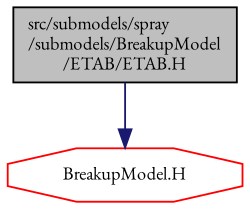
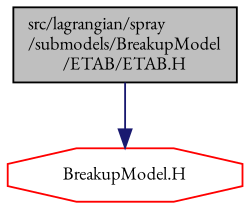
node "src/submodels/spray /submodels/BreakupModel /ETAB/ETAB.H": label "src/submodels/spray /submodels/BreakupModel /ETAB/ETAB.H" -> "src/lagrangian/spray /submodels/BreakupModel /ETAB/ETAB.H"
